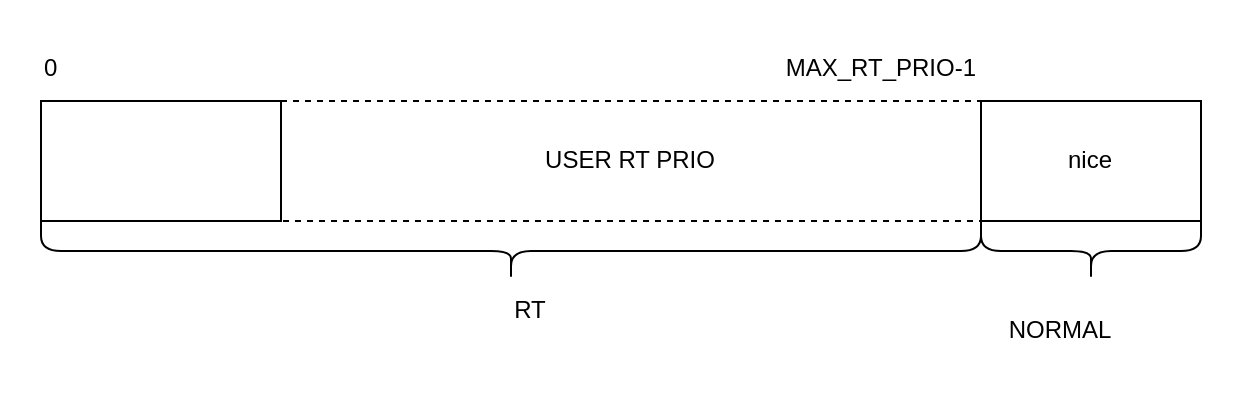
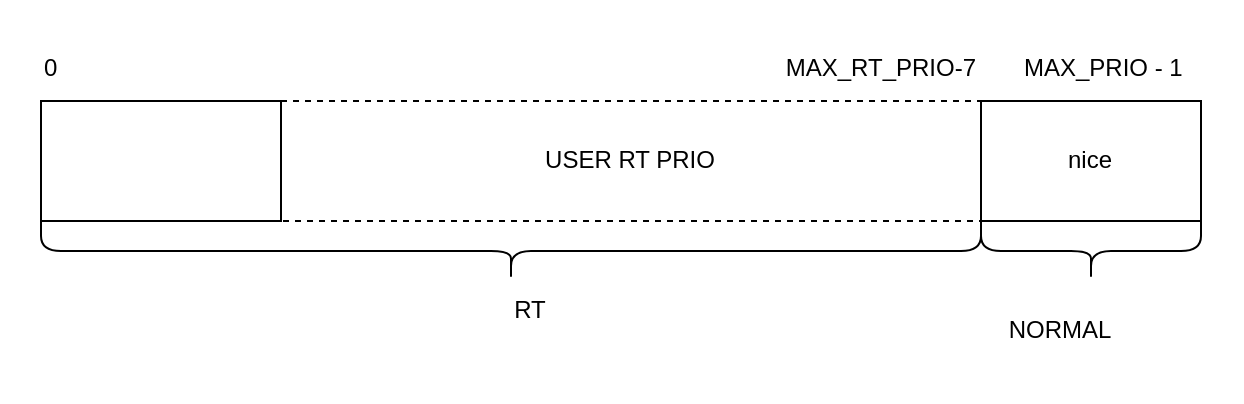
node "MAX_RT_PRIO-1": label "MAX_RT_PRIO-1" -> "MAX_RT_PRIO-7"
node "MAX_PRIO - 1": added
